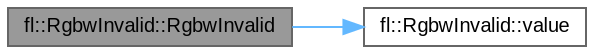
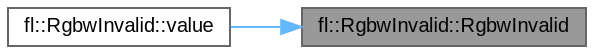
edge "fl::RgbwInvalid::RgbwInvalid" -> "fl::RgbwInvalid::value": reversed
